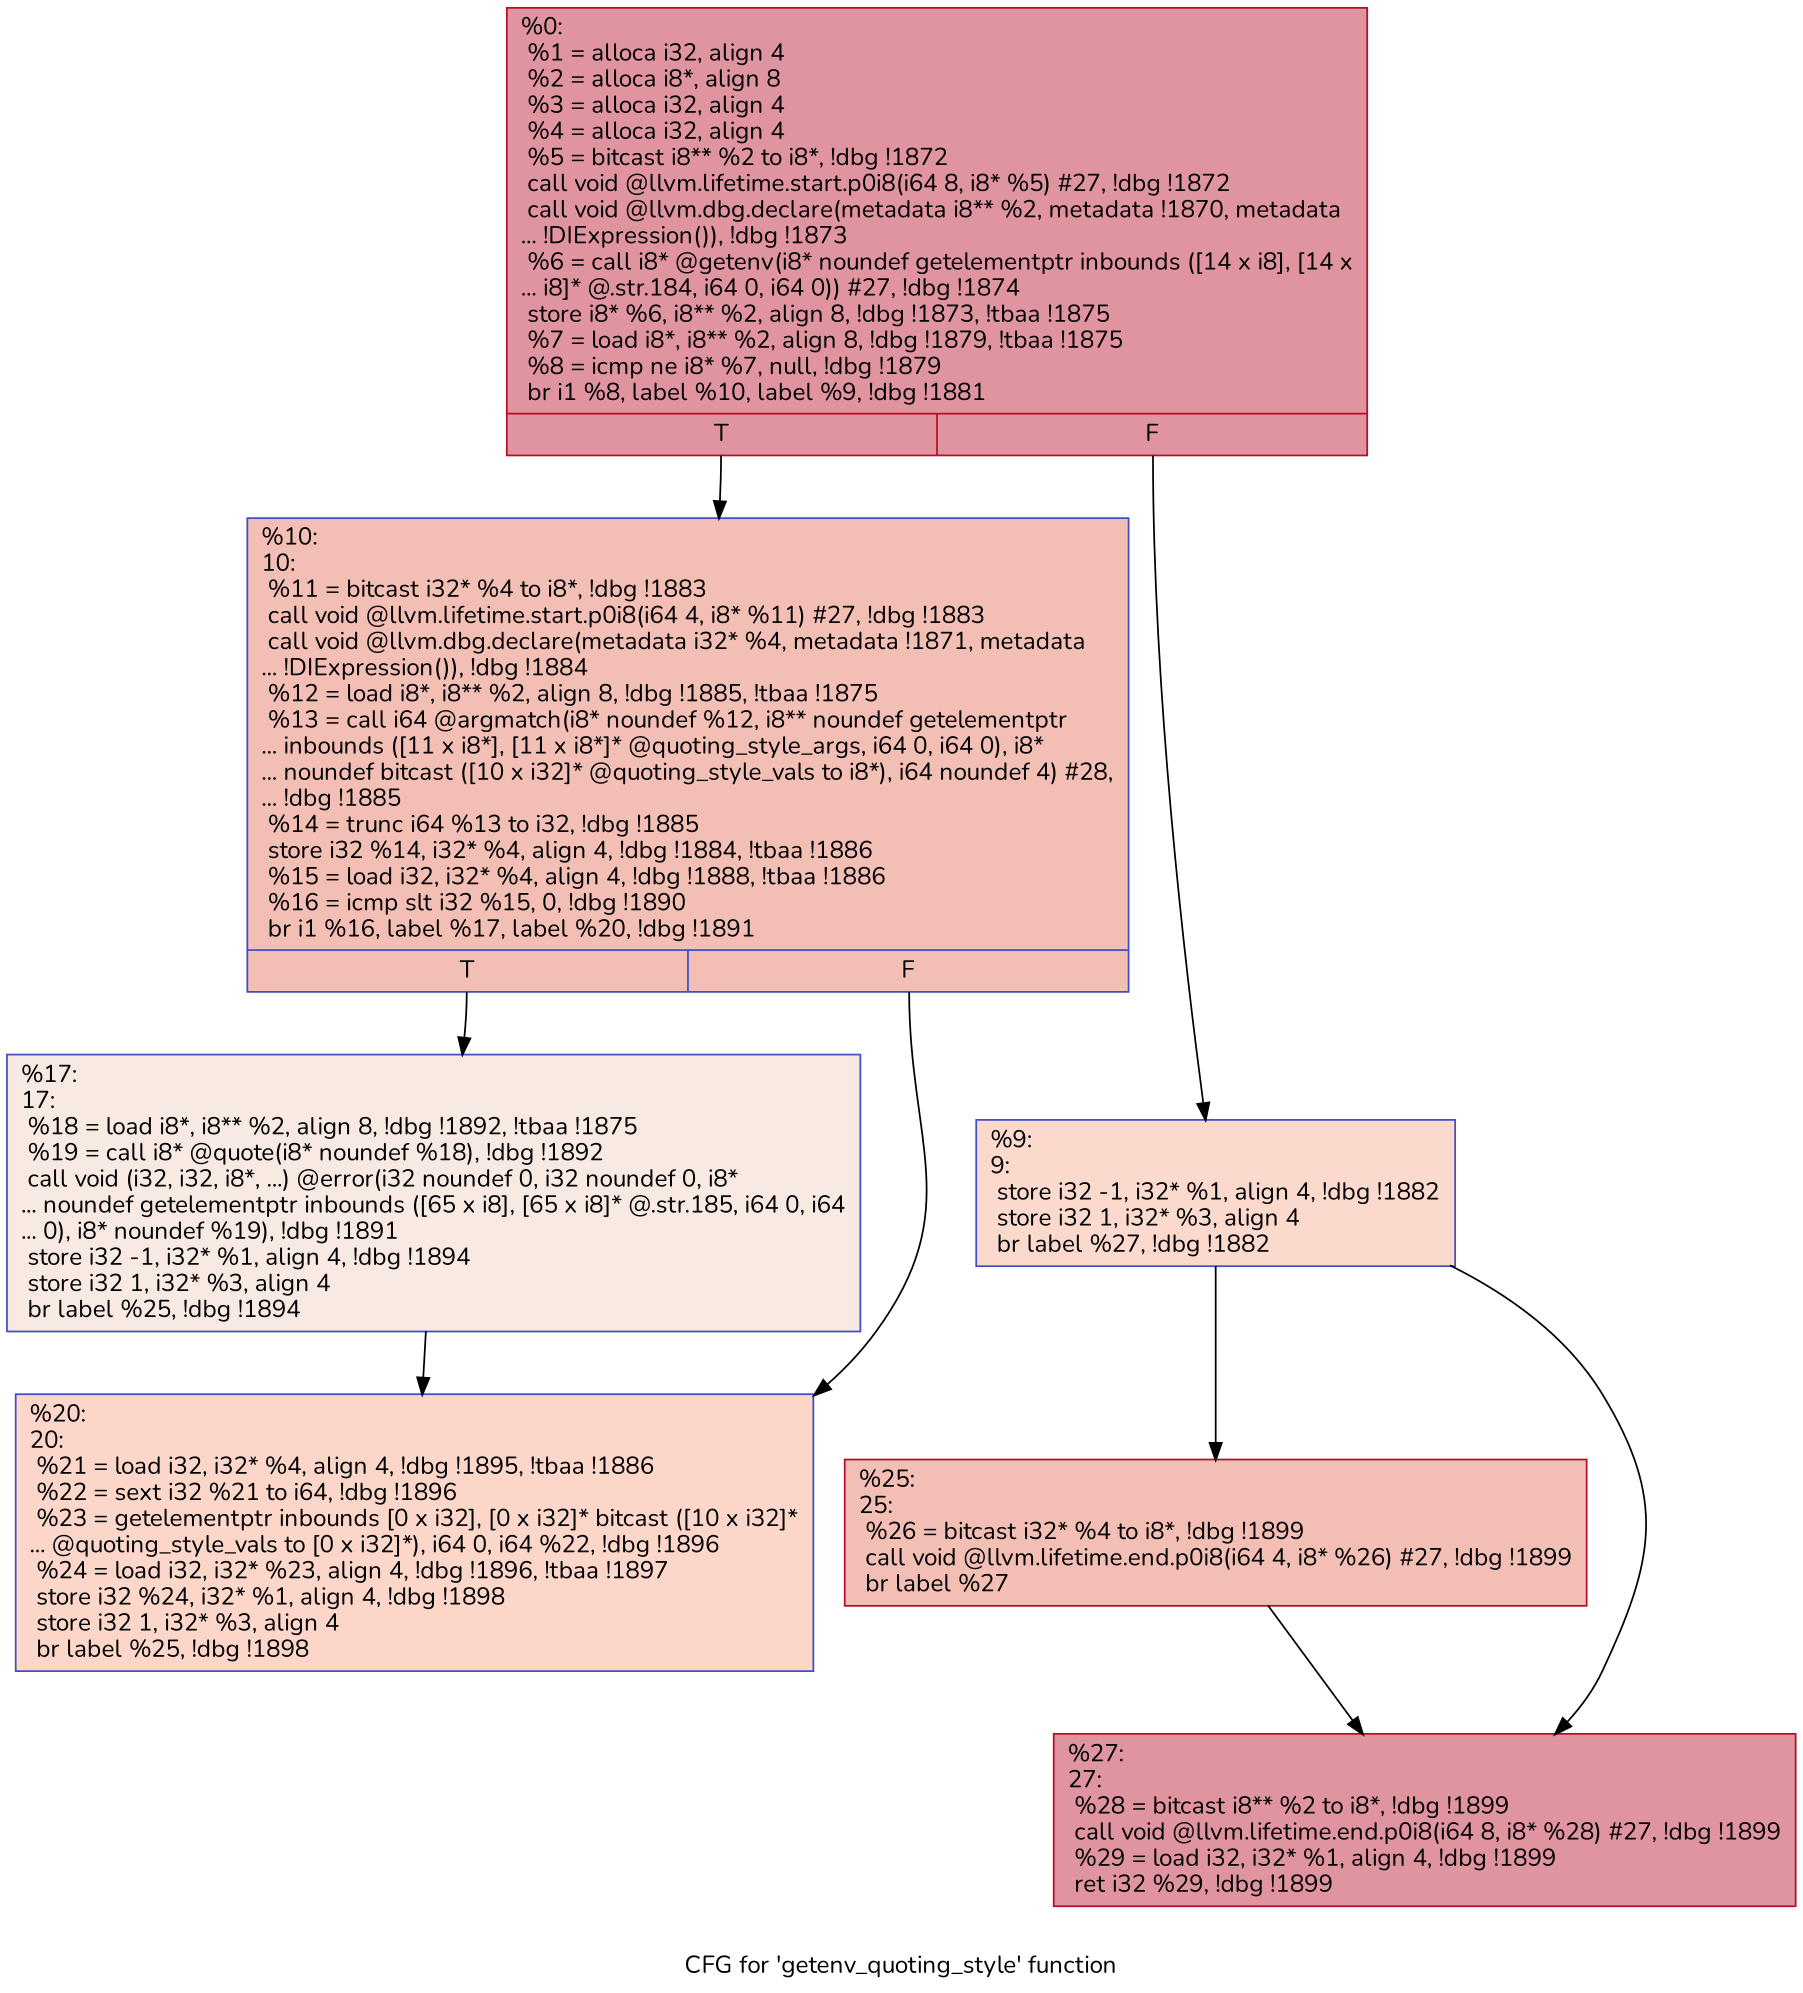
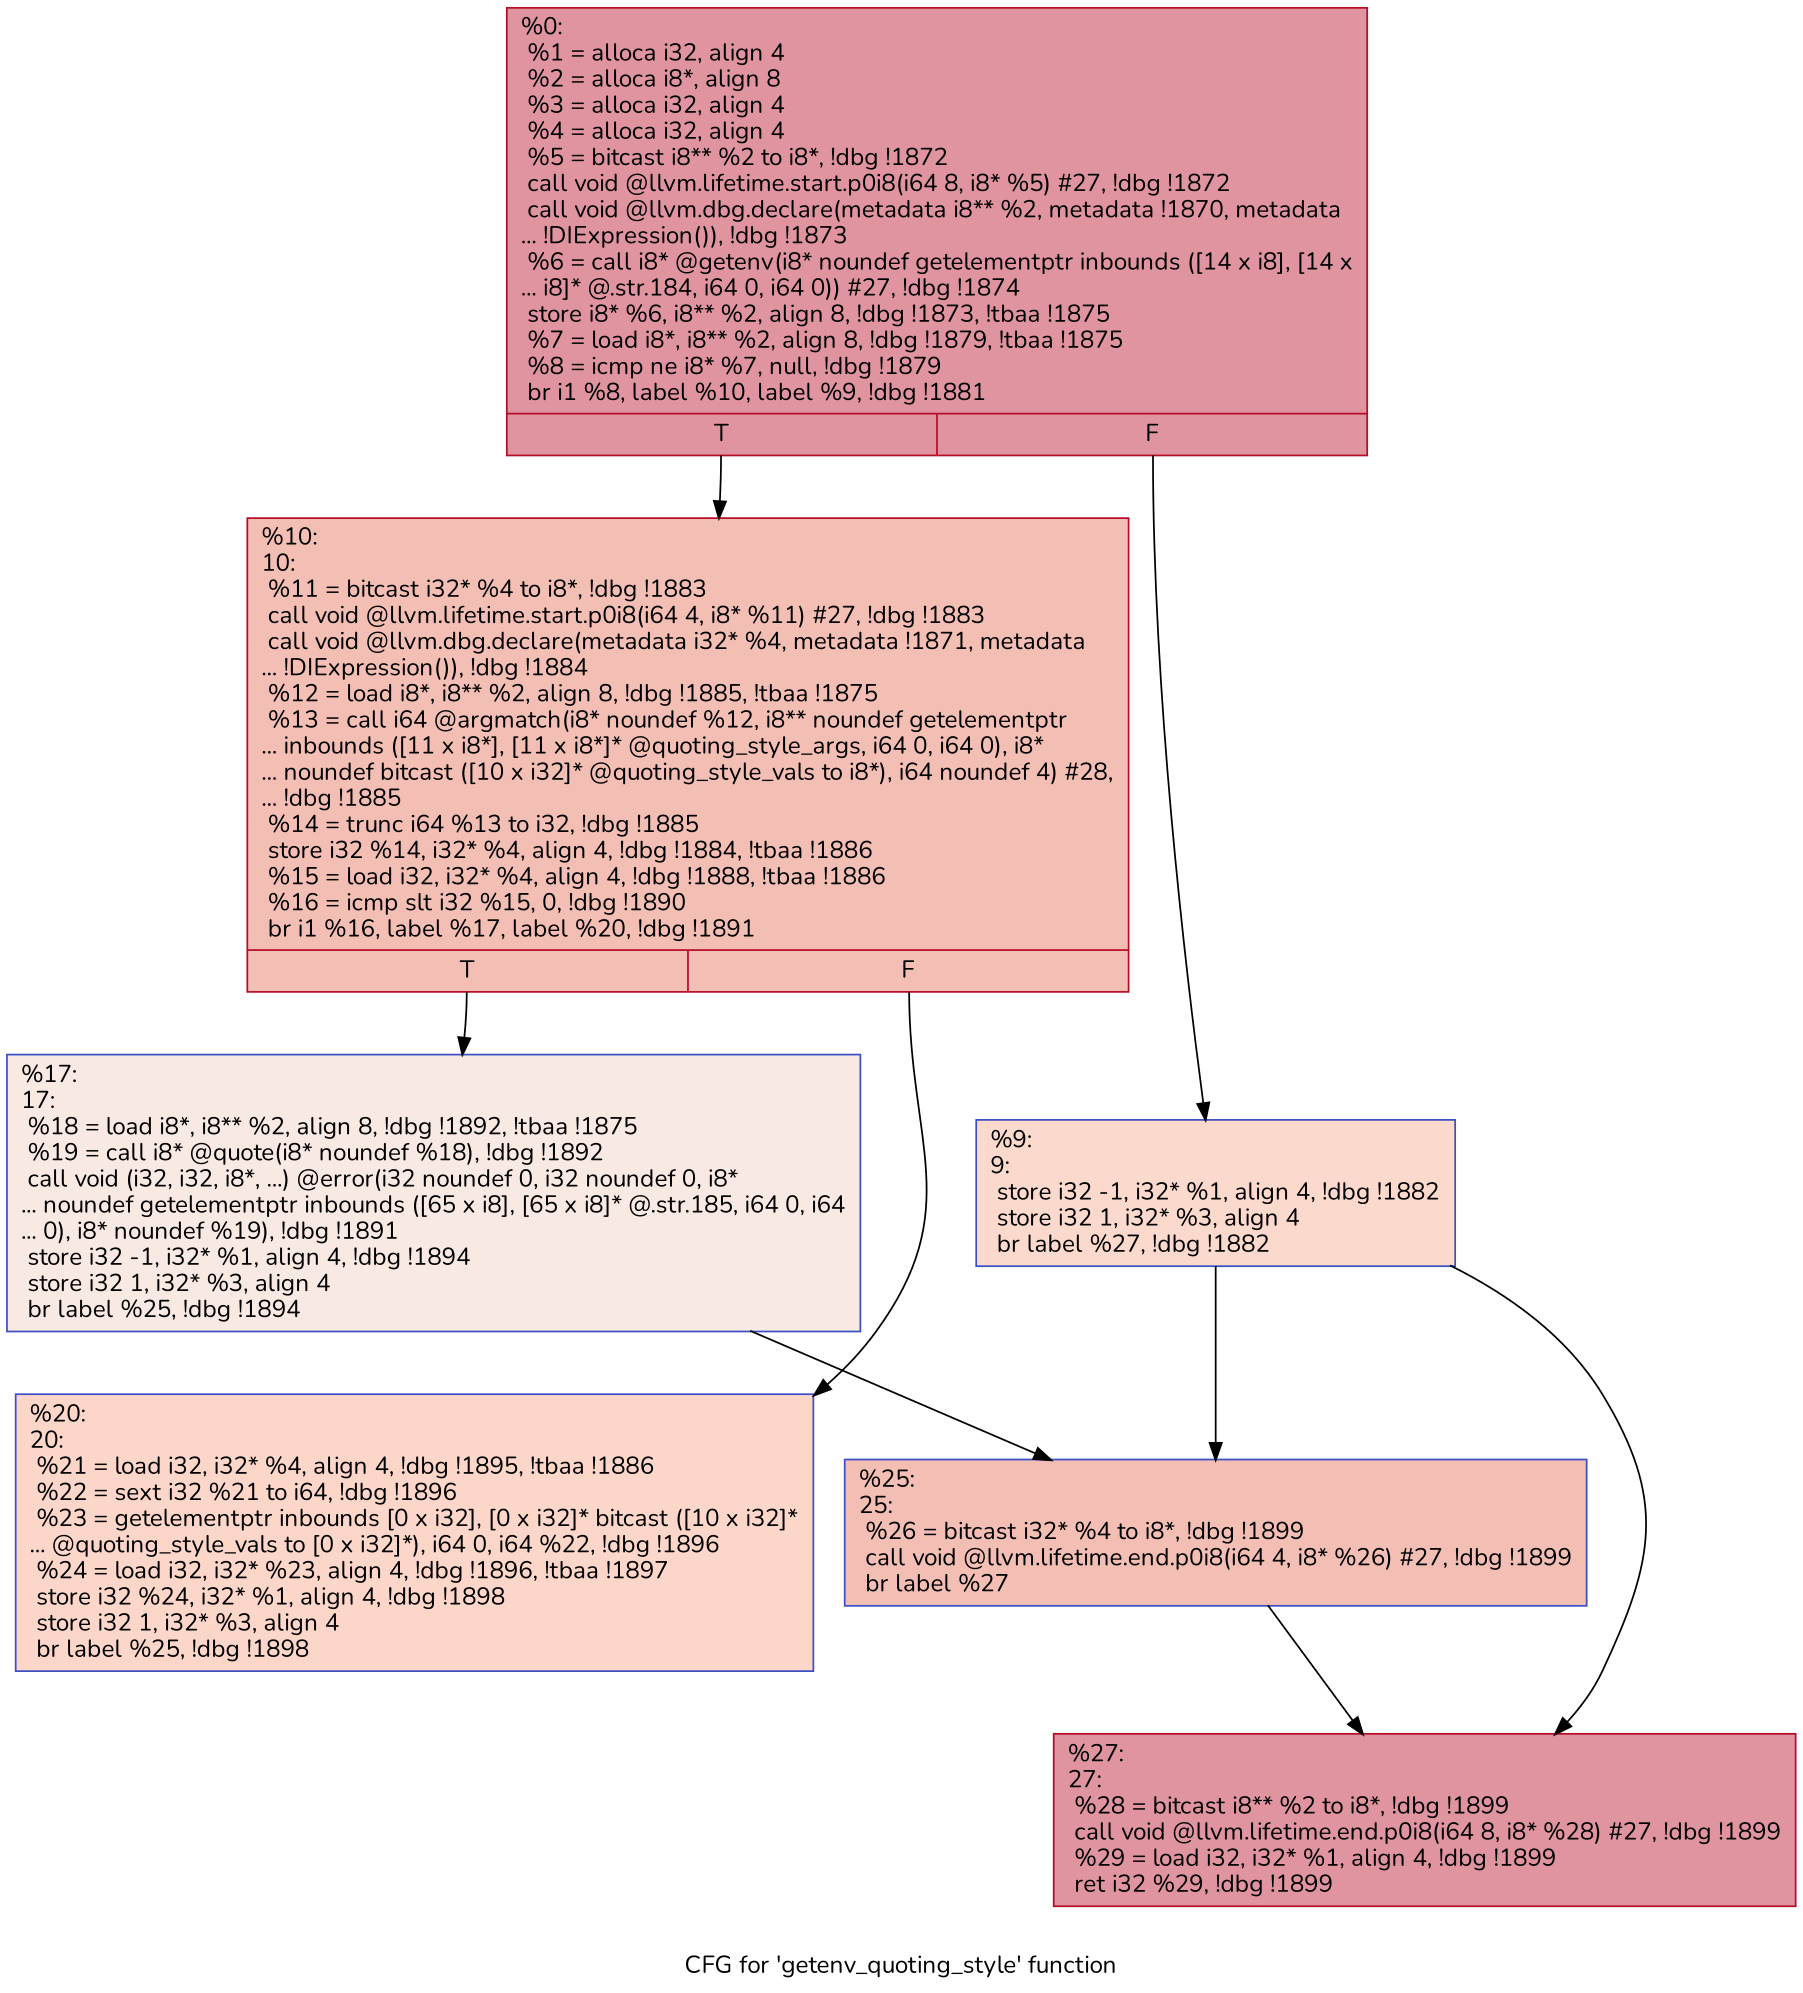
node "%10:": color #3d50c3ff -> #b70d28ff
edge "%17:" -> "%20:": now "%17:" -> "%25:"
node "%25:": color #b70d28ff -> #3d50c3ff
